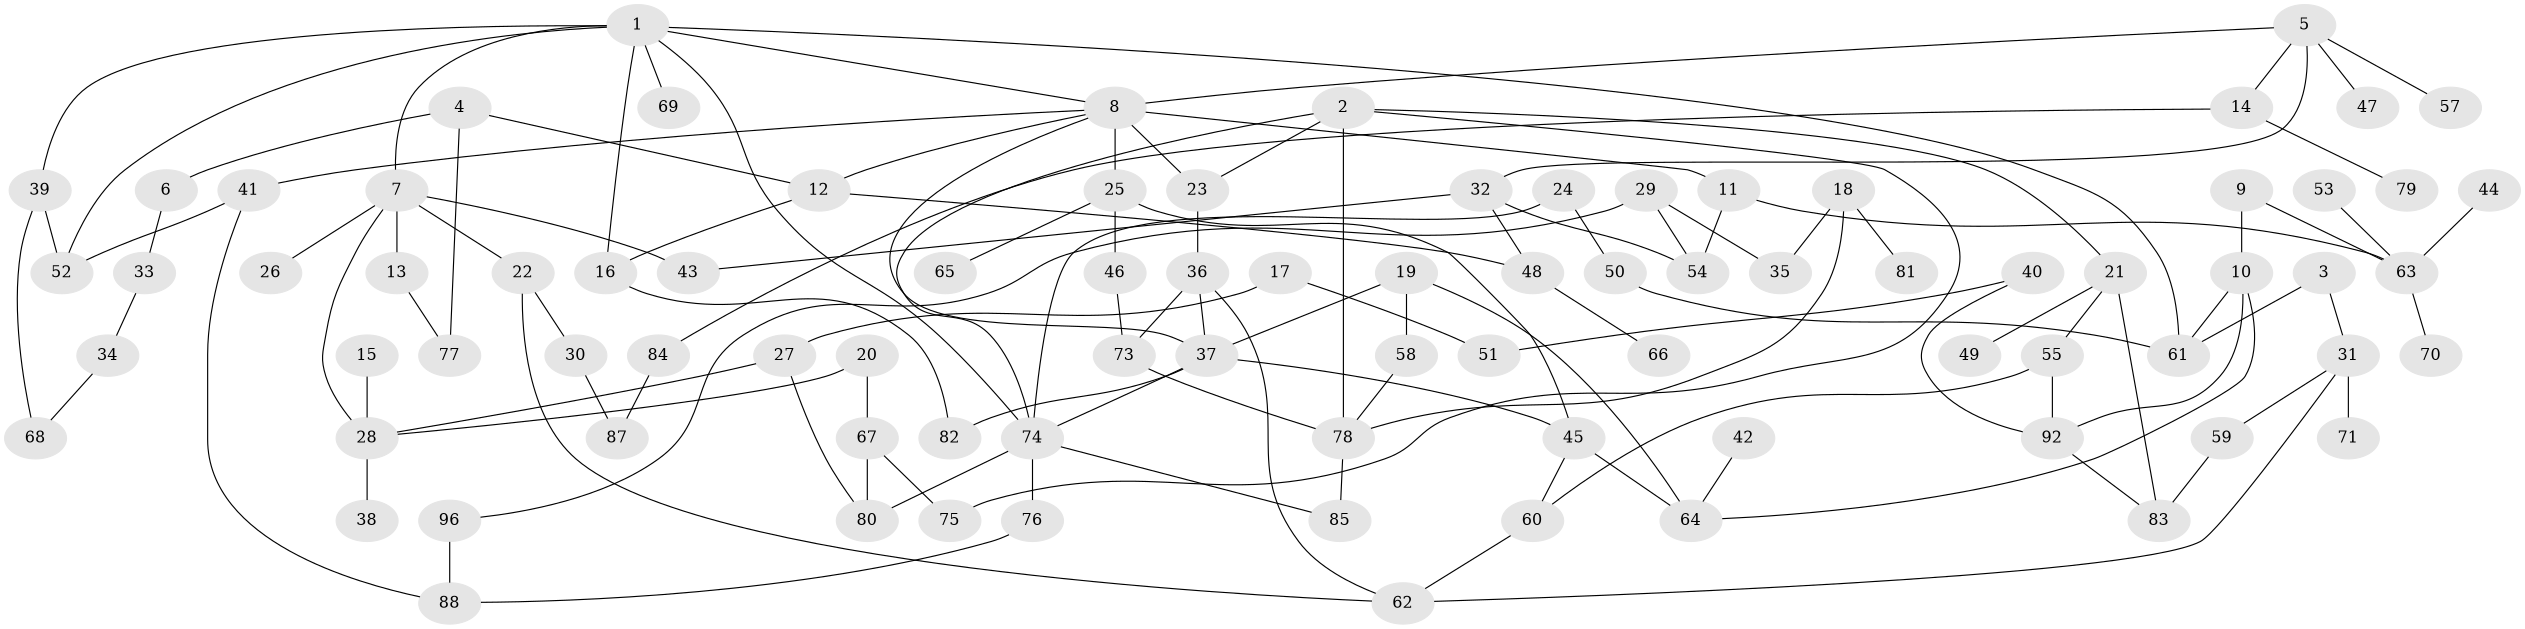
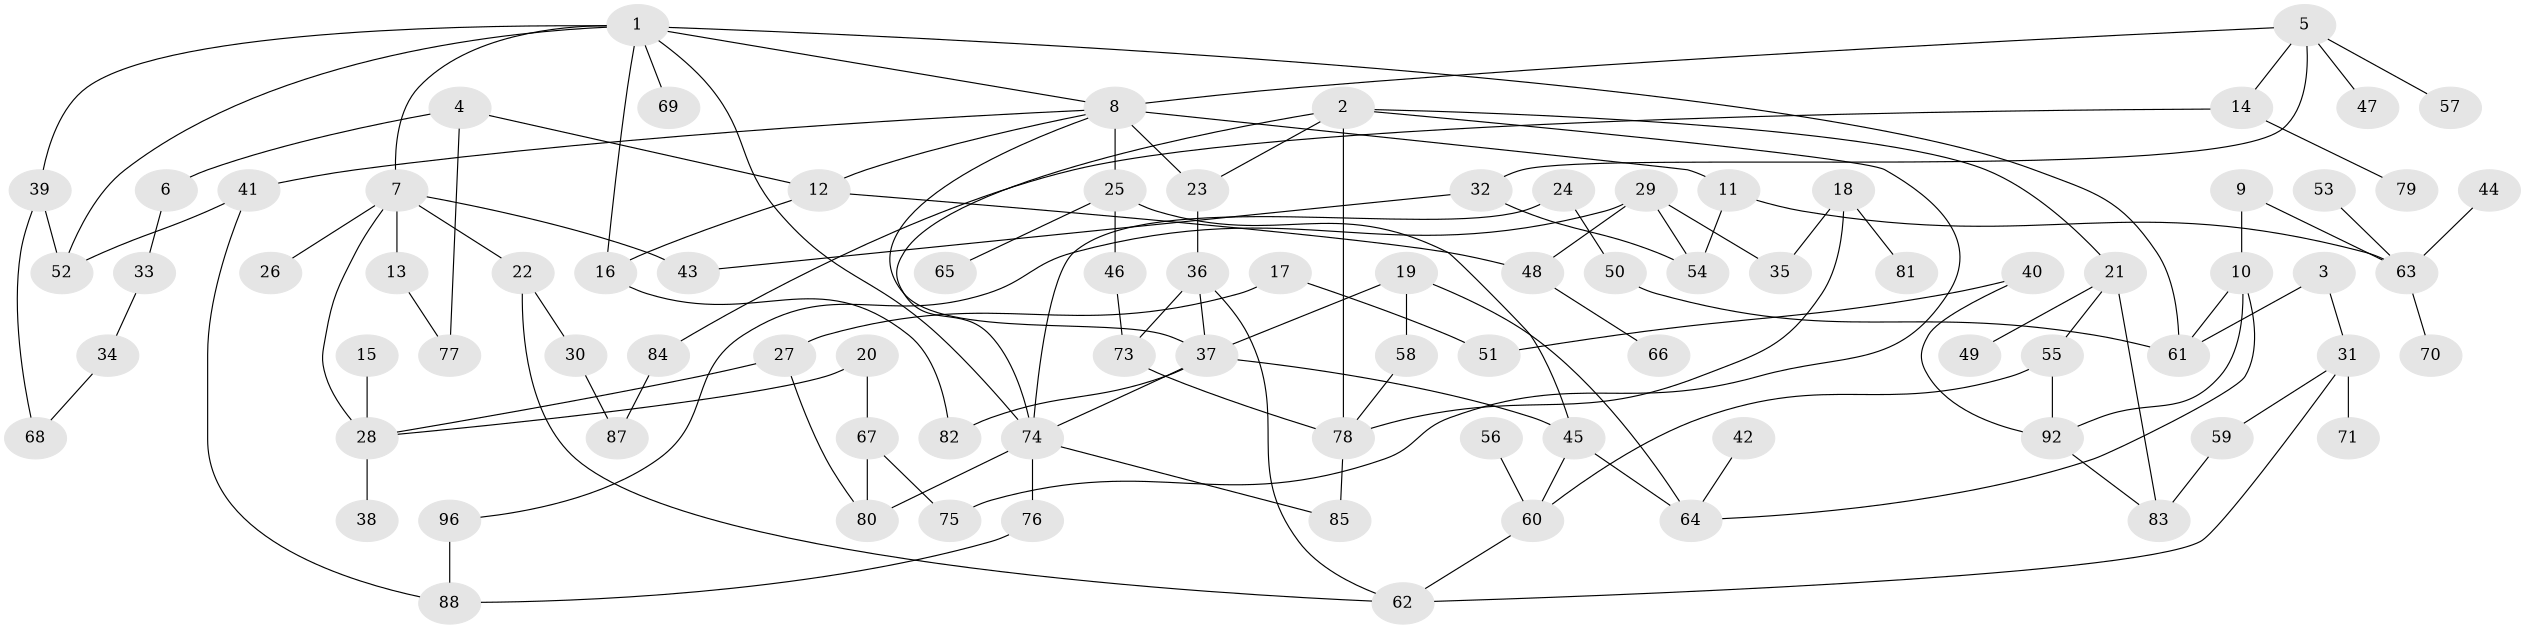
edge "32" -- "48": now "29" -- "48"
node "56": added
